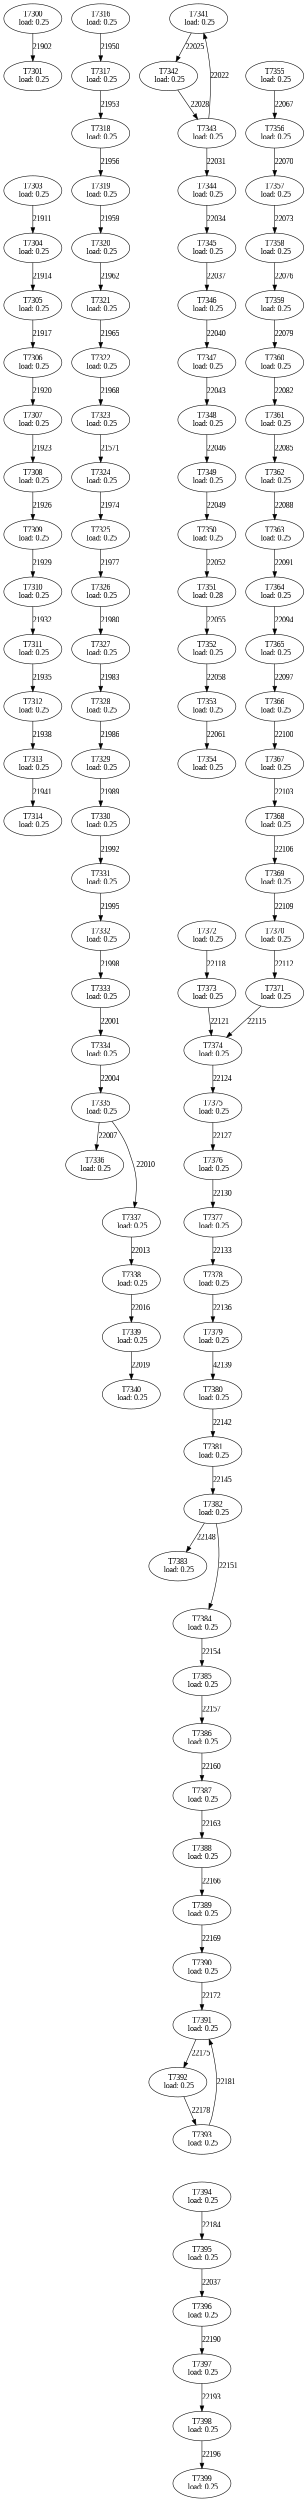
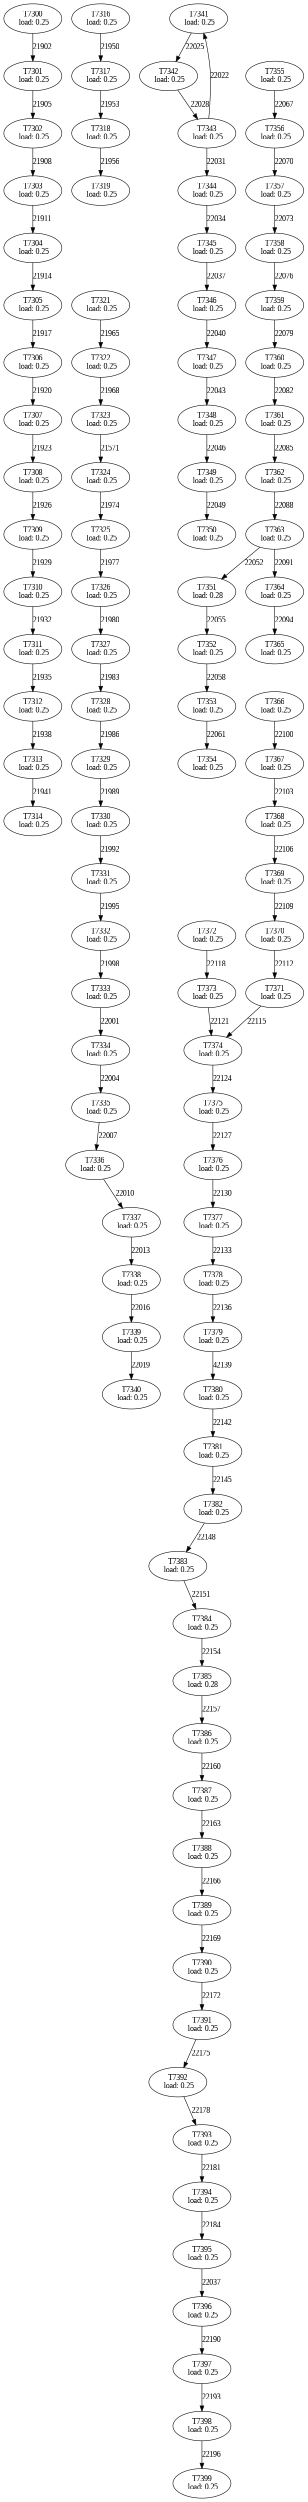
node "T7302 load: 0.25": added
node "T7320 load: 0.25": removed
edge "T7350 load: 0.25" -> "T7351 load: 0.28": now "T7363 load: 0.25" -> "T7351 load: 0.28"
edge "T7365 load: 0.25" -> "T7366 load: 0.25": removed, label "22097"
edge "T7335 load: 0.25" -> "T7337 load: 0.25": now "T7336 load: 0.25" -> "T7337 load: 0.25"
edge "T7382 load: 0.25" -> "T7384 load: 0.25": now "T7383 load: 0.25" -> "T7384 load: 0.25"
node "T7385 load: 0.25": label "T7385 load: 0.25" -> "T7385 load: 0.28"
edge "T7393 load: 0.25" -> "T7391 load: 0.25": now "T7393 load: 0.25" -> "T7394 load: 0.25"
